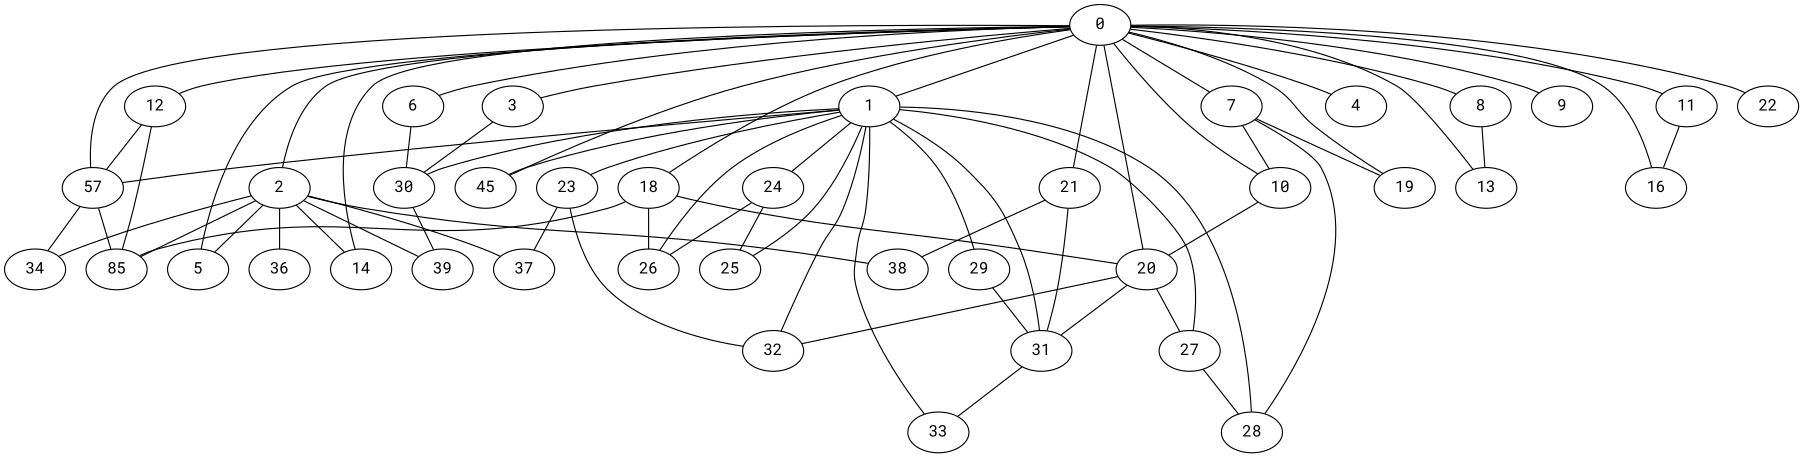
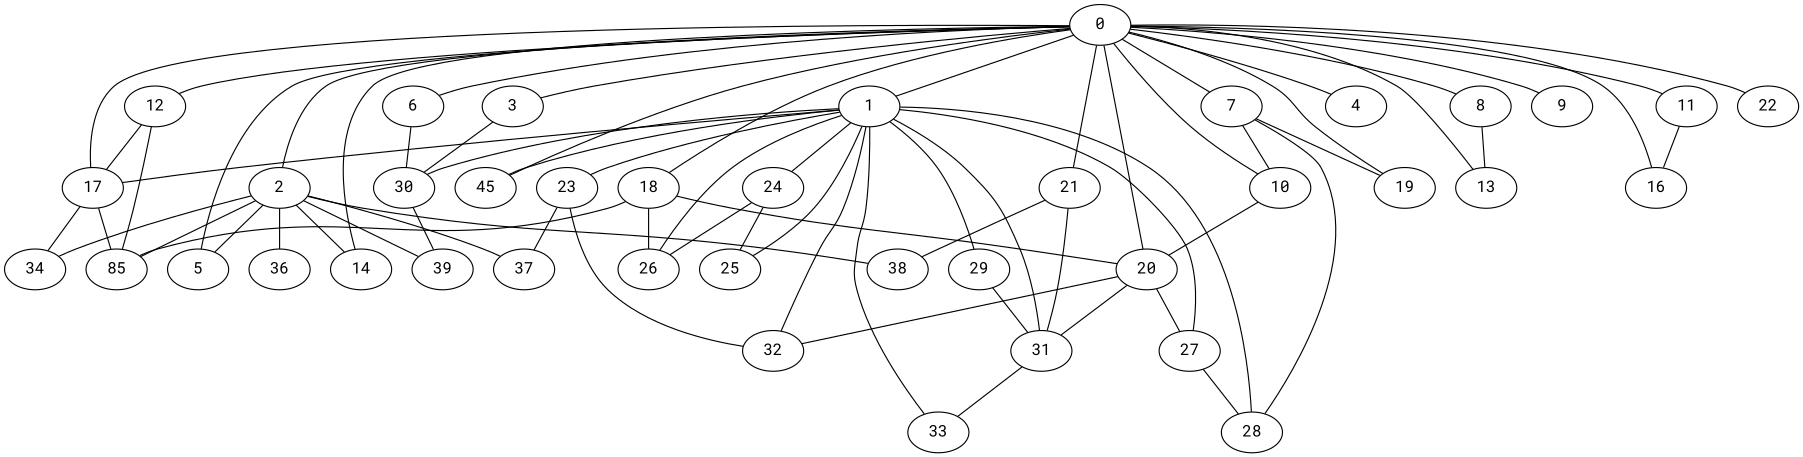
node "57": label "57" -> "17"
